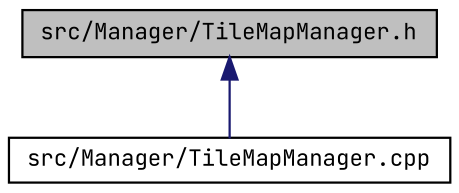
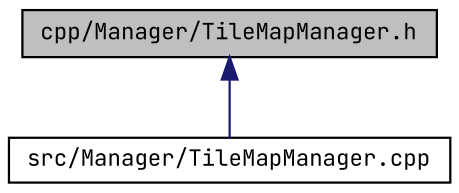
node "src/Manager/TileMapManager.h": label "src/Manager/TileMapManager.h" -> "cpp/Manager/TileMapManager.h"
